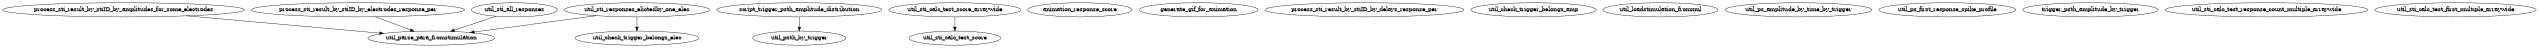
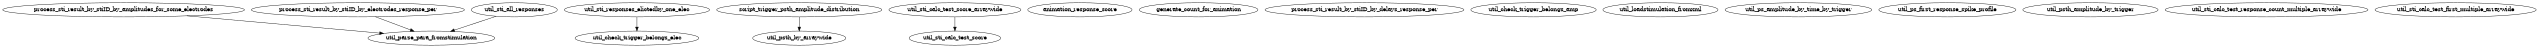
node "generate_gif_for_animation": label "generate_gif_for_animation" -> "generate_count_for_animation"
node "trigger_psth_amplitude_by_trigger": label "trigger_psth_amplitude_by_trigger" -> "util_psth_amplitude_by_trigger"
edge "util_sti_responses_elictedby_one_elec" -> "util_parse_para_fromstimulation": removed
node "util_psth_by_trigger": label "util_psth_by_trigger" -> "util_psth_by_arraywide"
